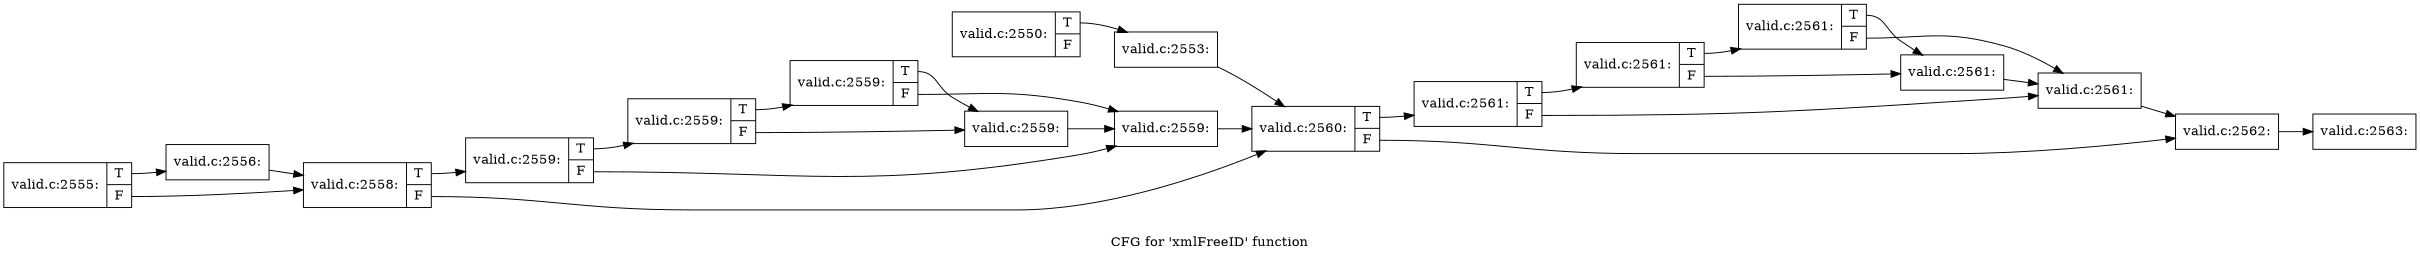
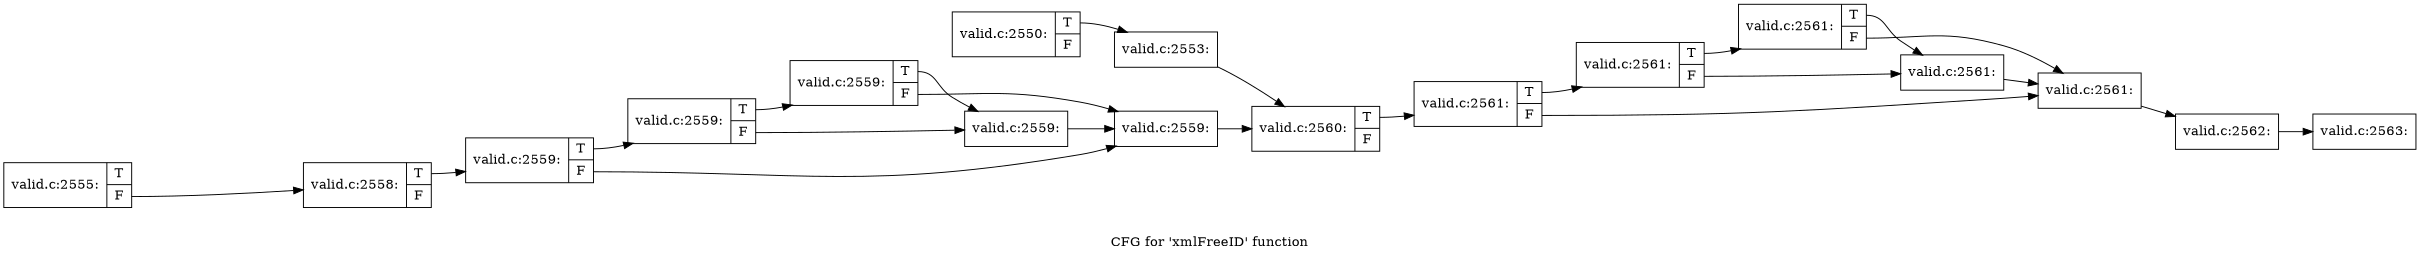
edge "valid.c:2560:" -> "valid.c:2562:": removed
node "valid.c:2556:": removed
edge "valid.c:2558:" -> "valid.c:2560:": removed
